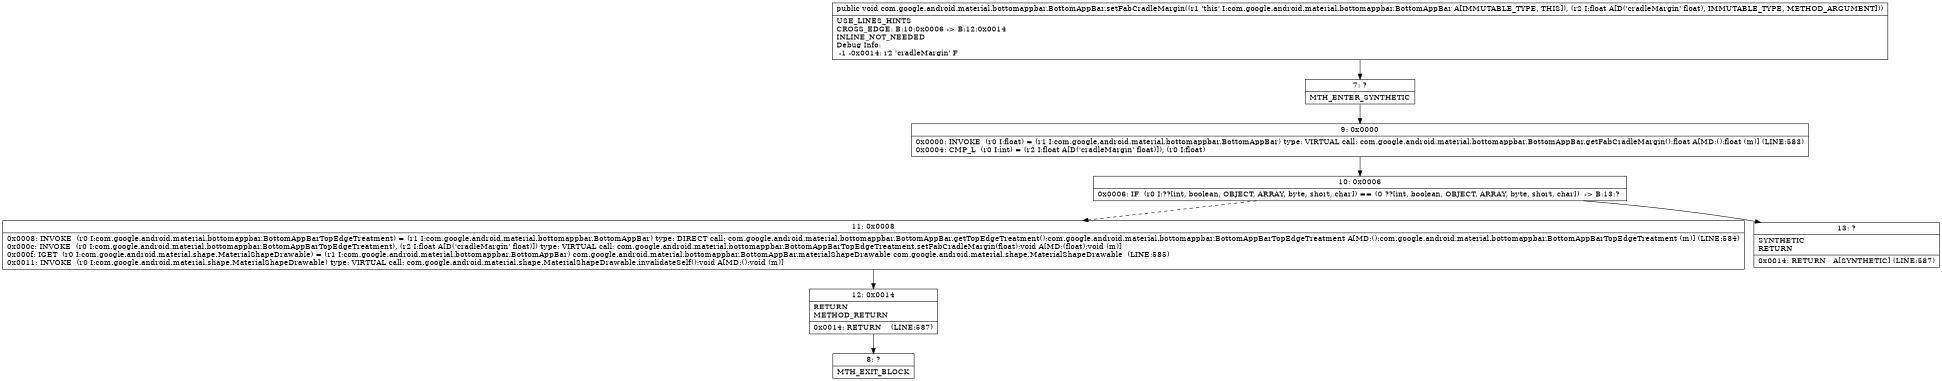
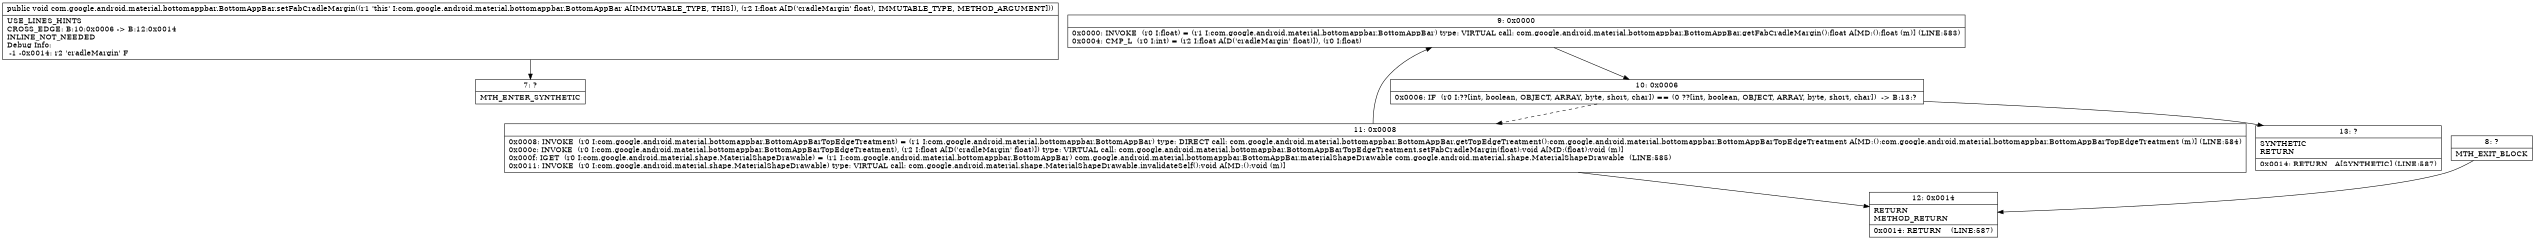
edge "7: ?" -> "9: 0x0000": now "11: 0x0008" -> "9: 0x0000"
edge "12: 0x0014" -> "8: ?": reversed
